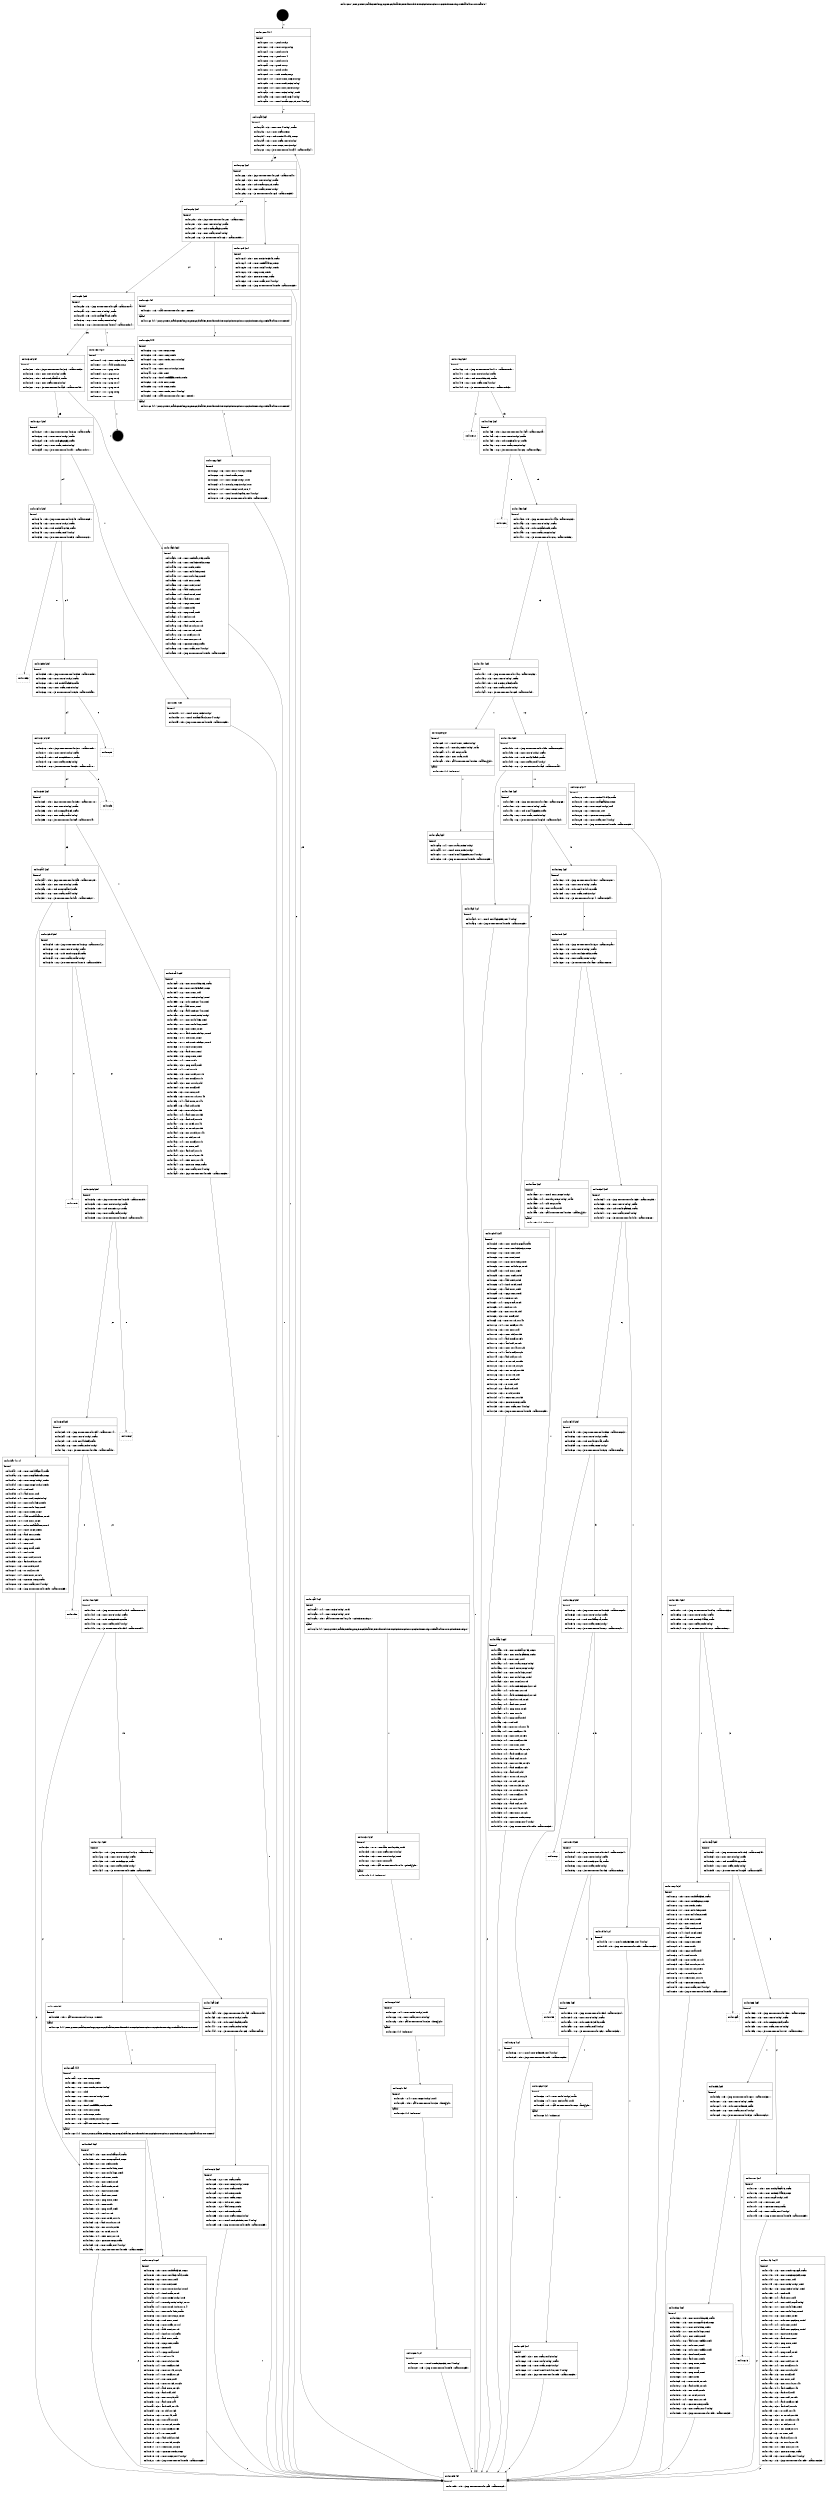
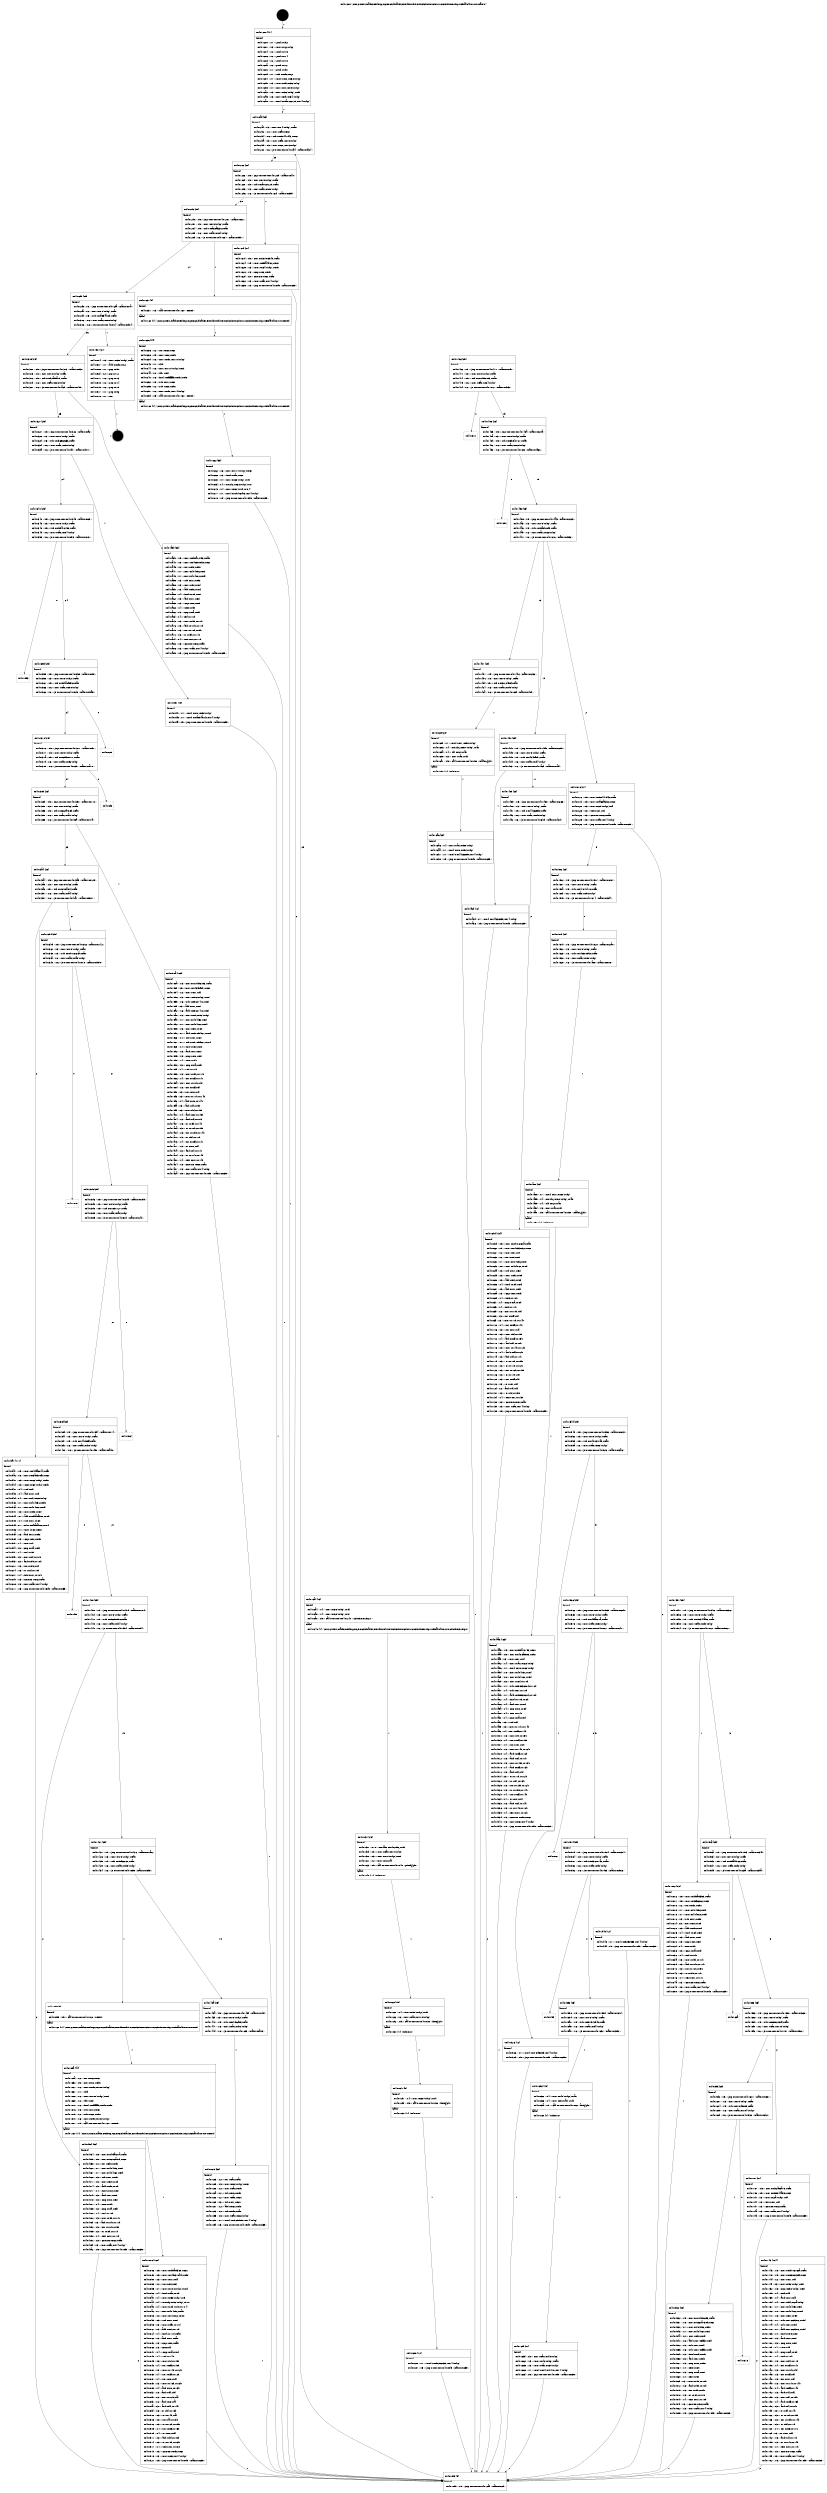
edge "0x4014b7 [25]" -> "0x4014d0 [25]": now "0x40149e [25]" -> "0x4014d0 [25]"
edge "0x4014e9 [25]" -> "0x401502 [25]": now "0x401c16 [27]" -> "0x401502 [25]"
node "0x401534 [25]": removed
